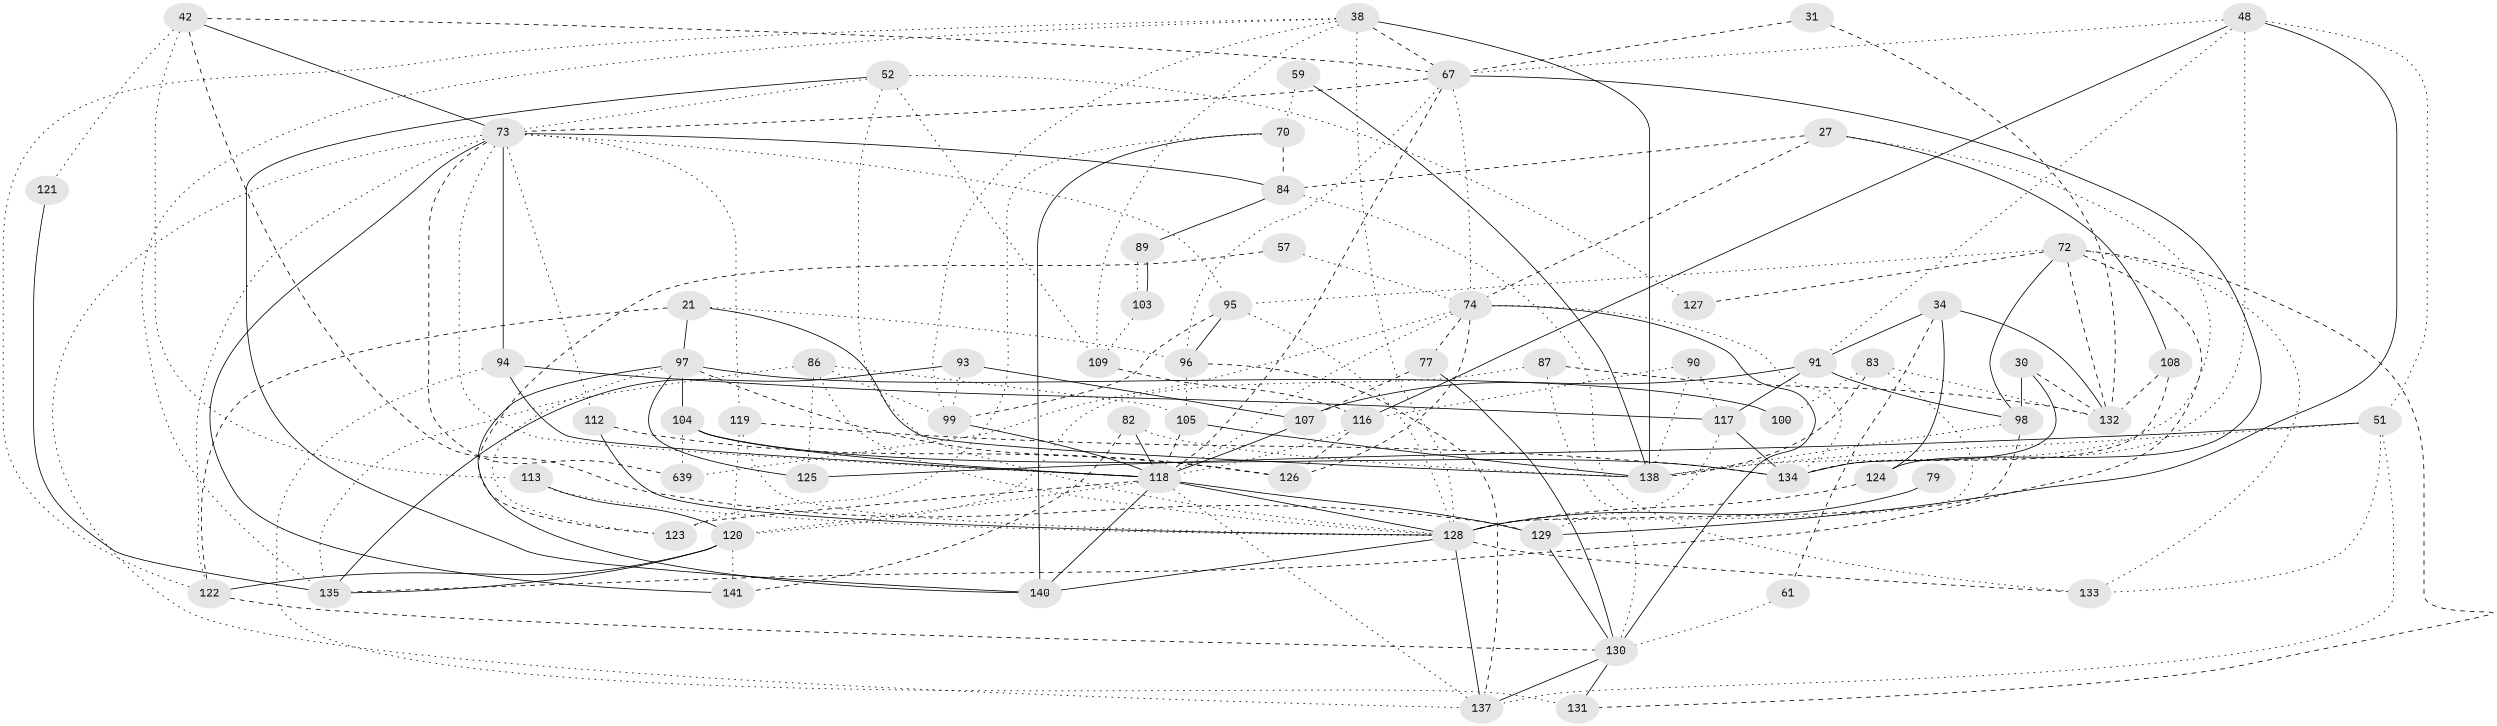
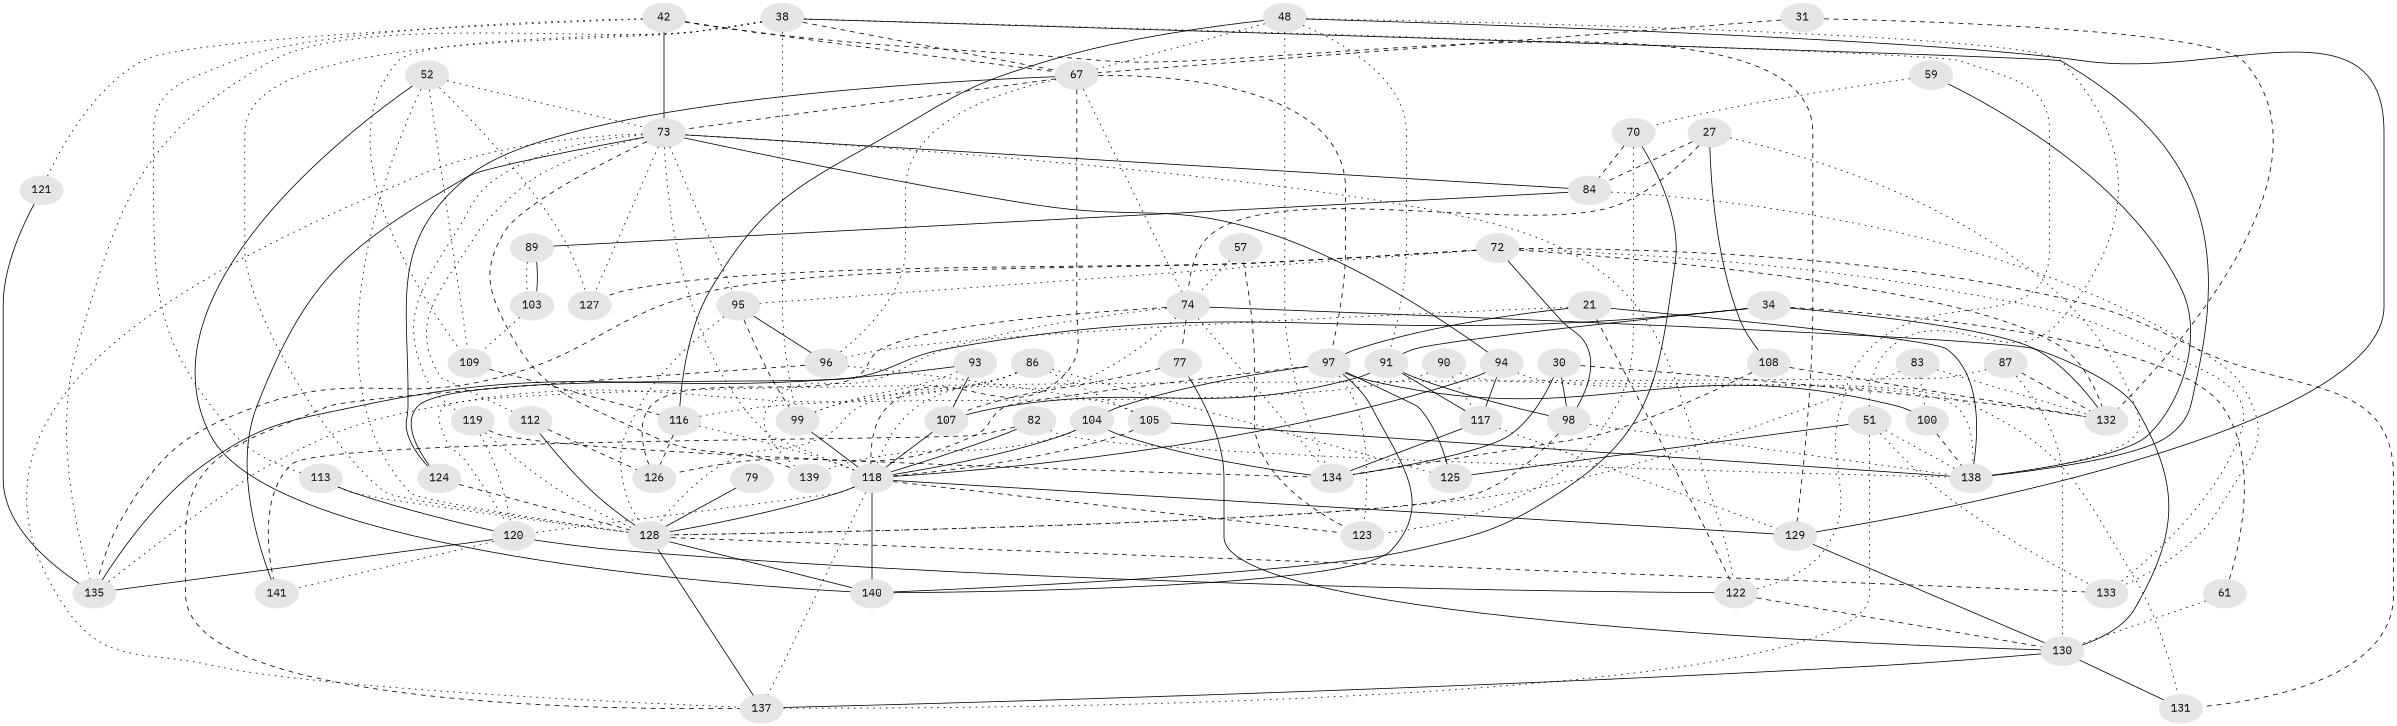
edge "67" -- "97": added
edge "73" -- "127": added
edge "83" -- "138": now "100" -- "138"
node "639": label "639" -> "139"
